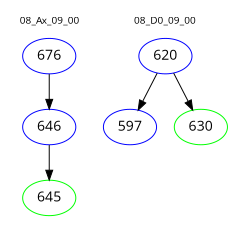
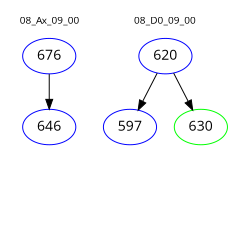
node "645": removed
